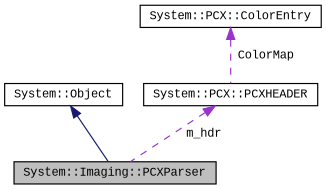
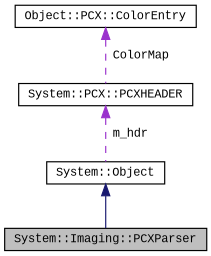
node "System::PCX::ColorEntry": label "System::PCX::ColorEntry" -> "Object::PCX::ColorEntry"
edge "System::Imaging::PCXParser" -> "System::PCX::PCXHEADER": now "System::Object" -> "System::PCX::PCXHEADER"
